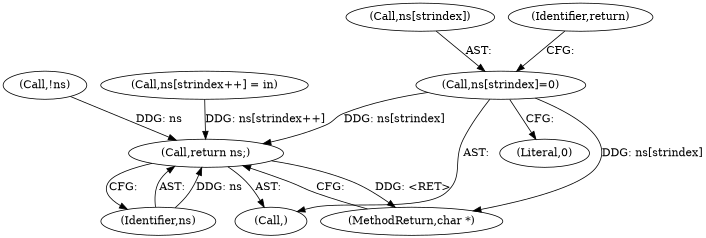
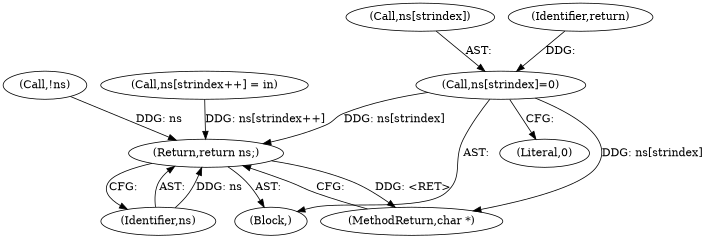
edge "(Identifier,return)" -> "(Call,ns[strindex]=0)": label "CFG: " -> "DDG: "
node "(Call,return ns;)": label "(Call,return ns;)" -> "(Return,return ns;)"
node "(Call,)": label "(Call,)" -> "(Block,)"
